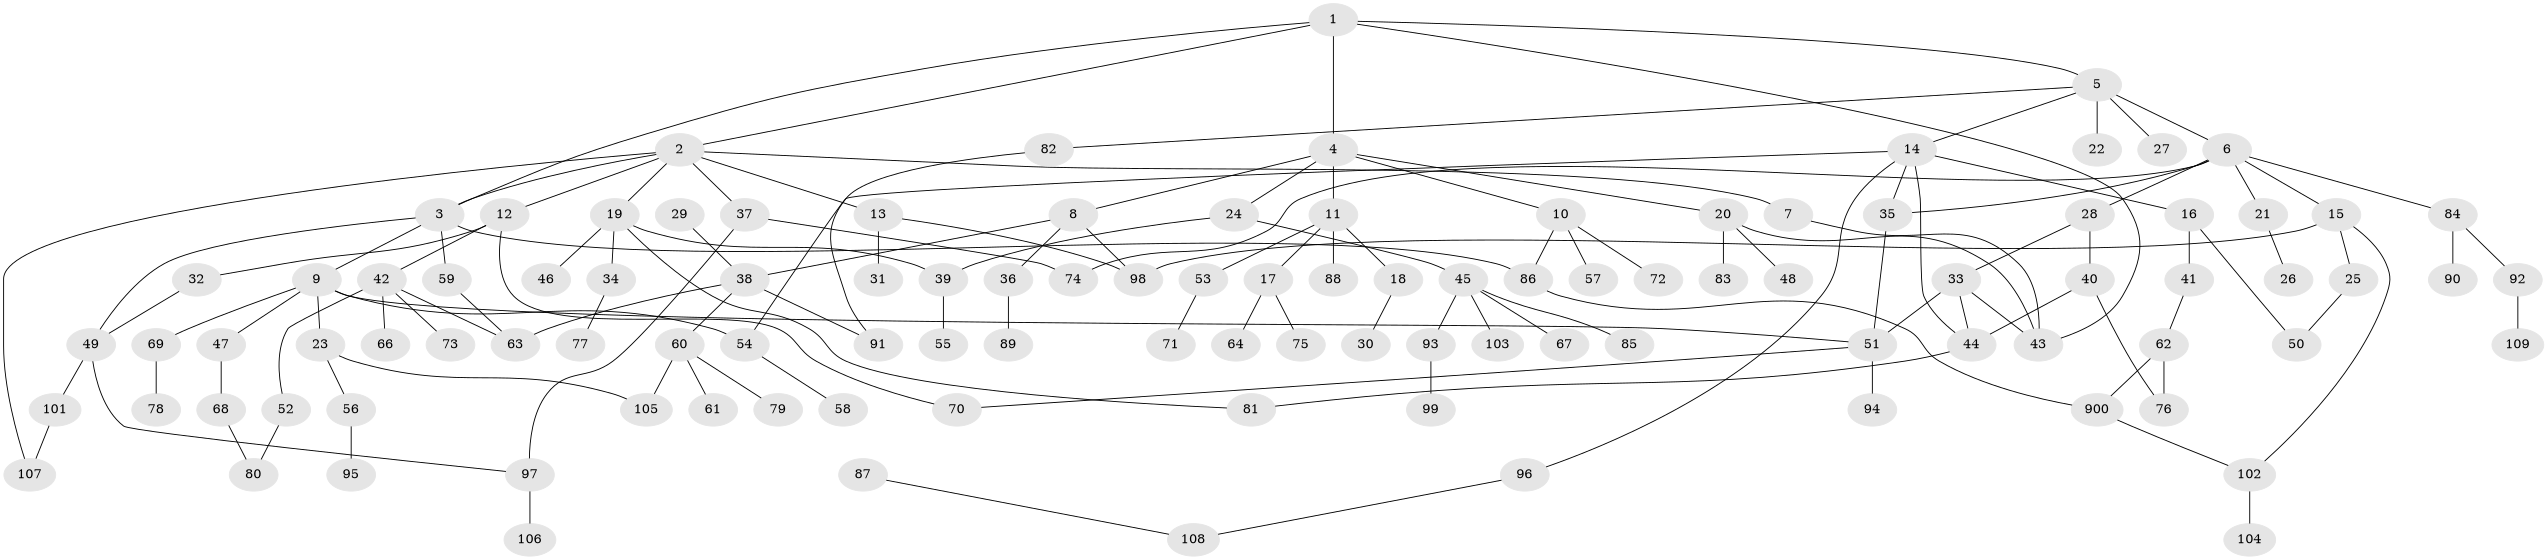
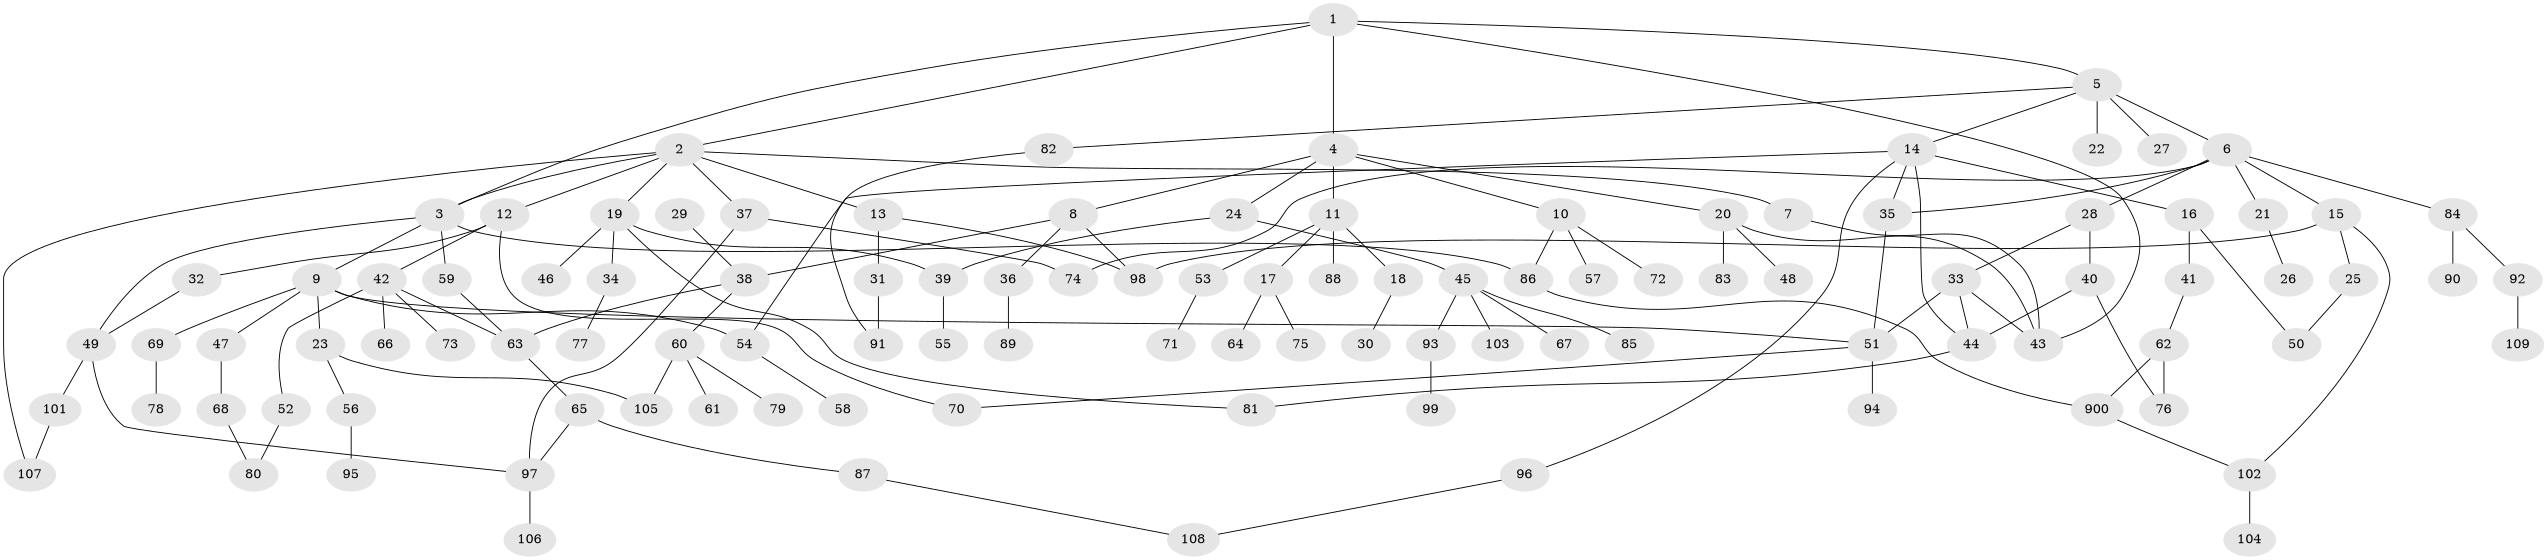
edge "38" -- "91": now "31" -- "91"
node "65": added
